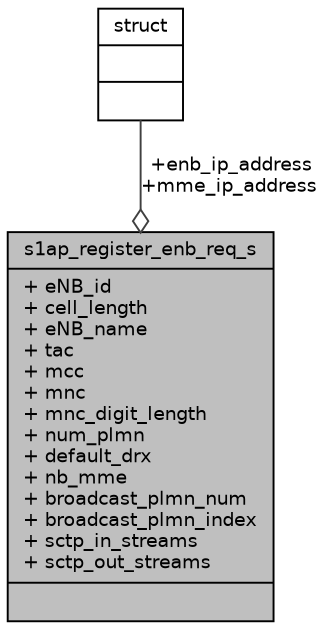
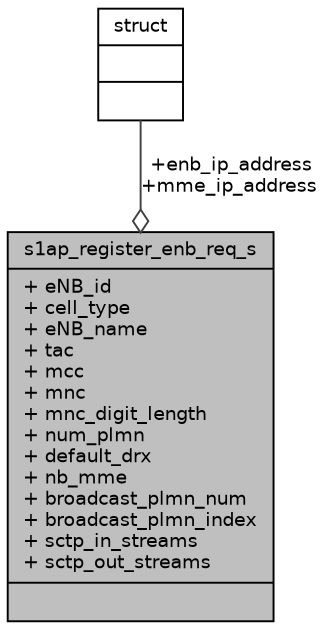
node "s1ap_register_enb_req_s": text "+ cell_length" -> "+ cell_type"
